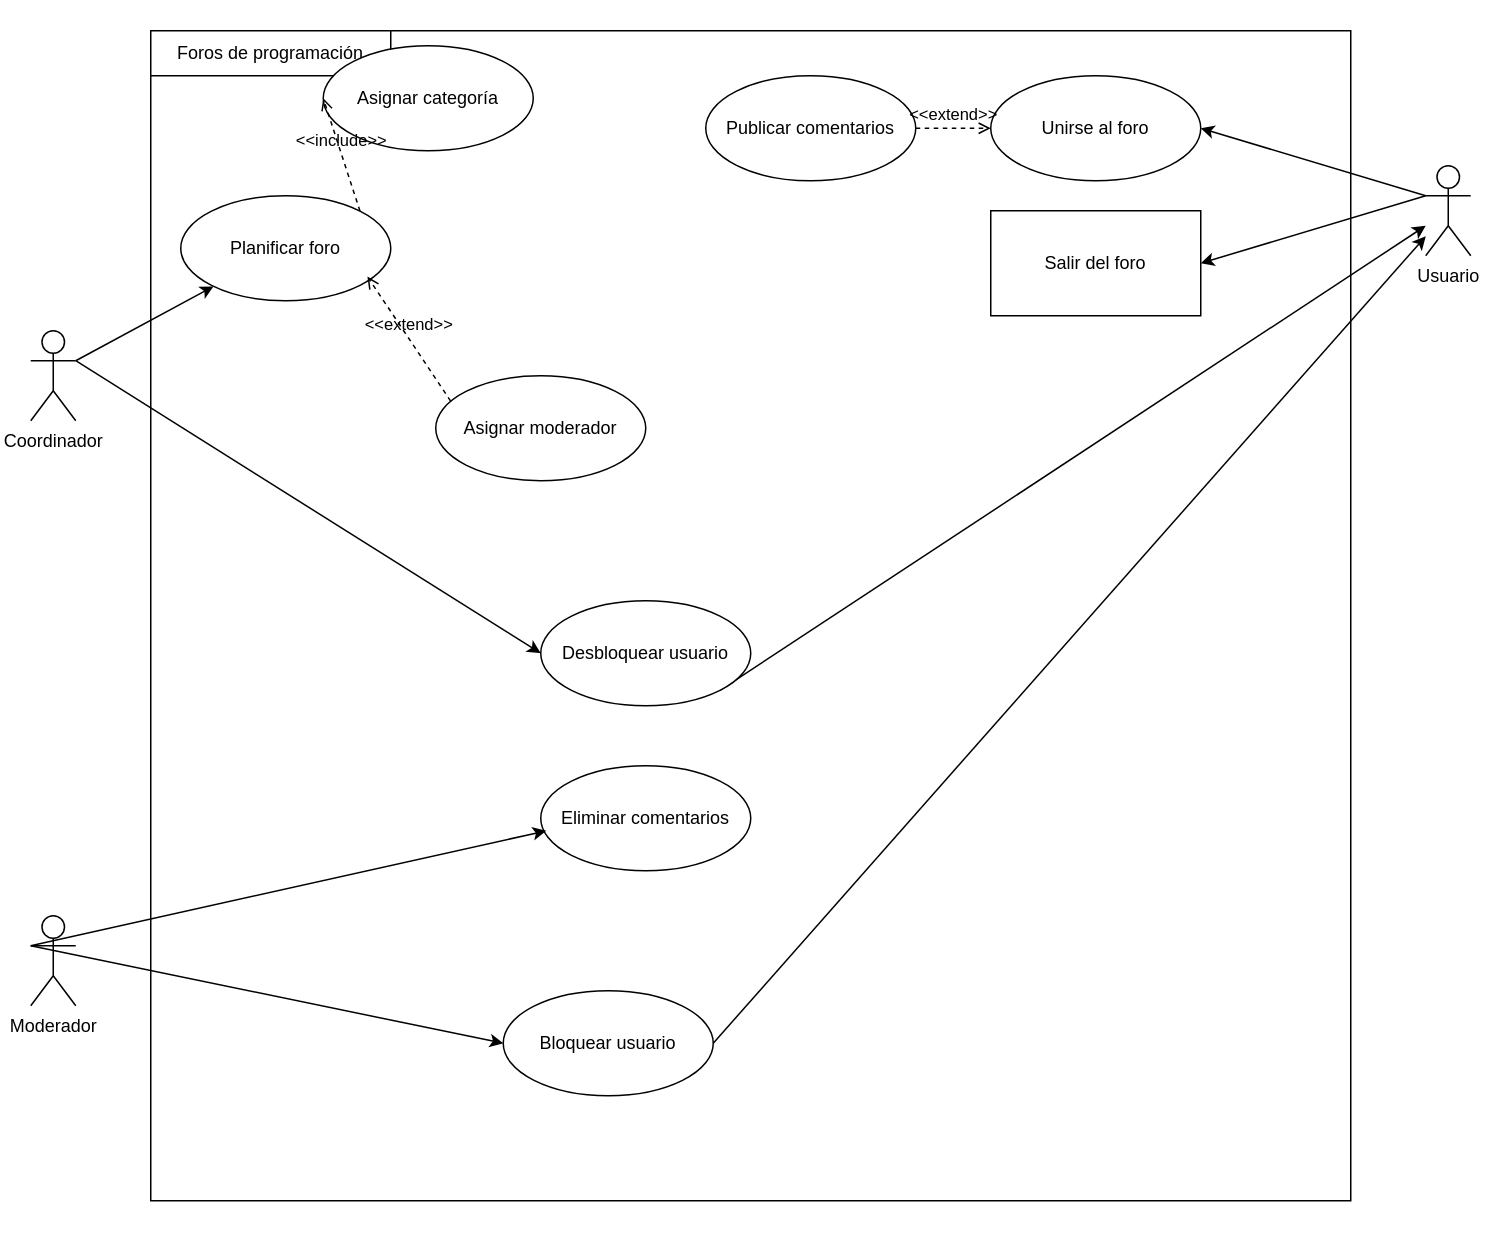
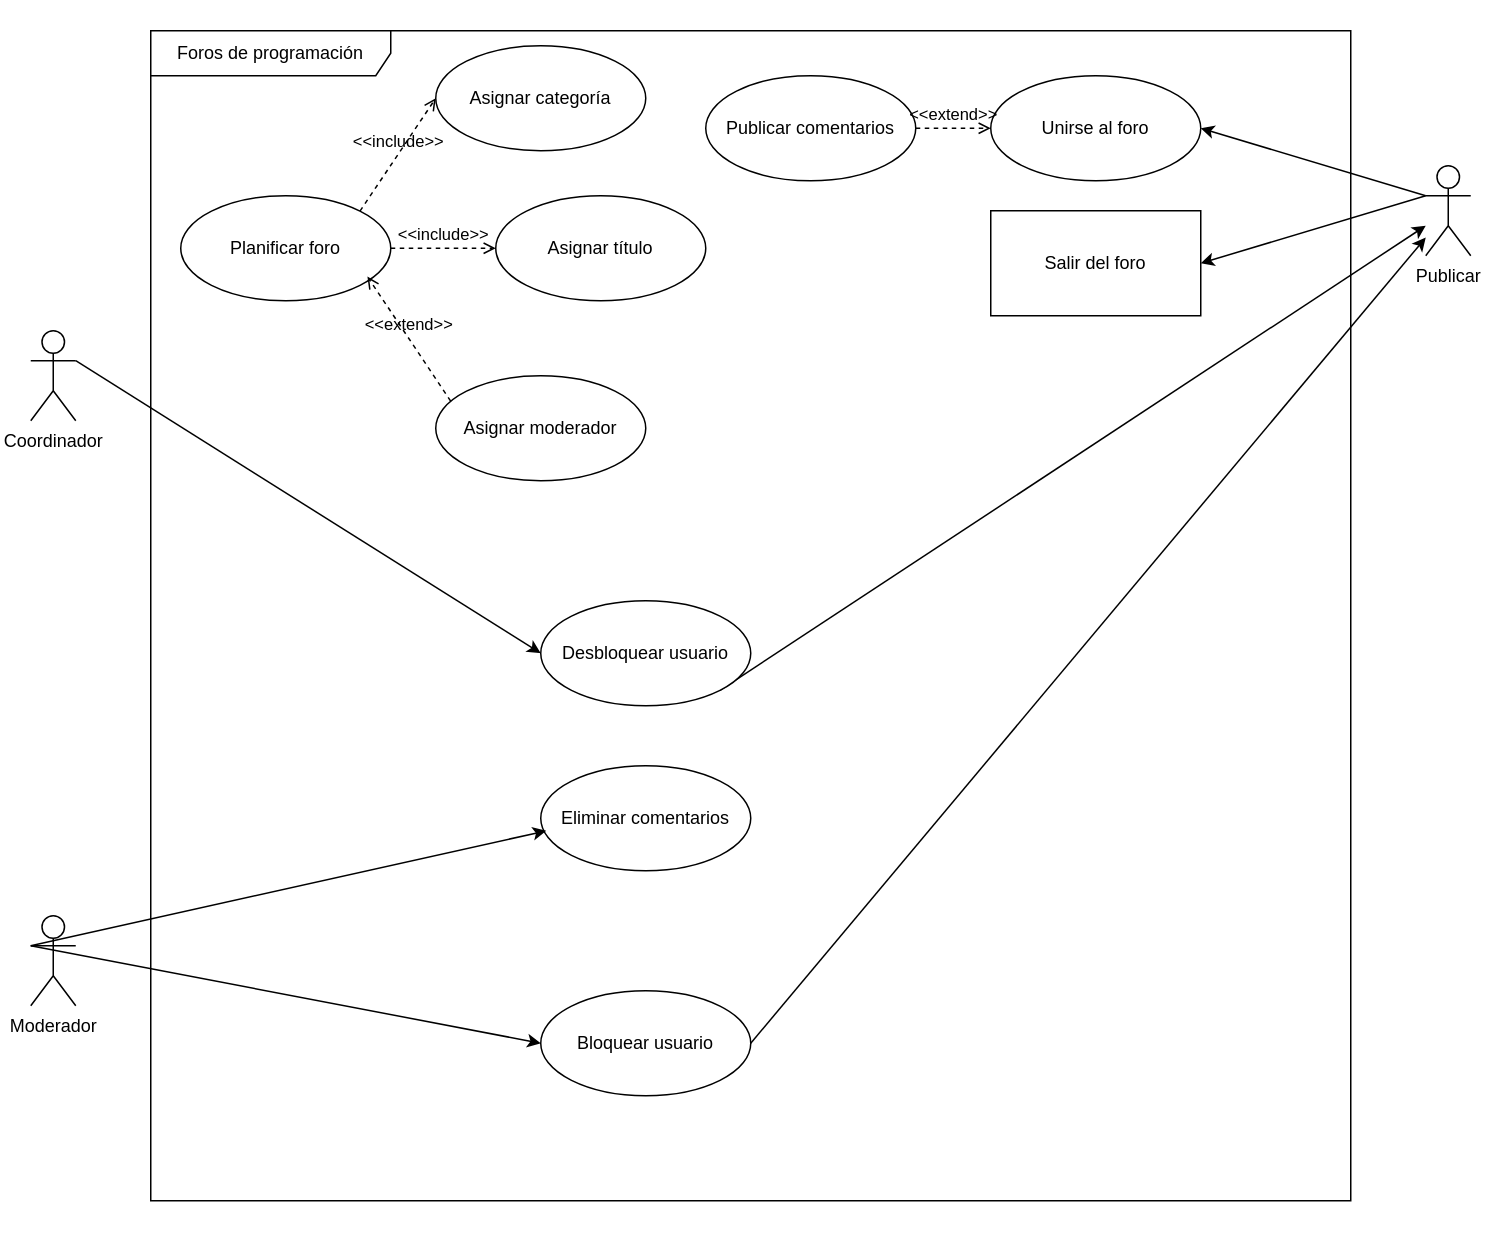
node "Asignar categoría": moved (428, 98) -> (541, 98)
edge "Planificar foro" -> "Asignar título": added, label "<<include>>"
node "Asignar título": added
node "Usuario": label "Usuario" -> "Publicar"
edge "Coordinador" -> "Planificar foro": removed
node "Bloquear usuario": moved (608, 1043) -> (646, 1043)
